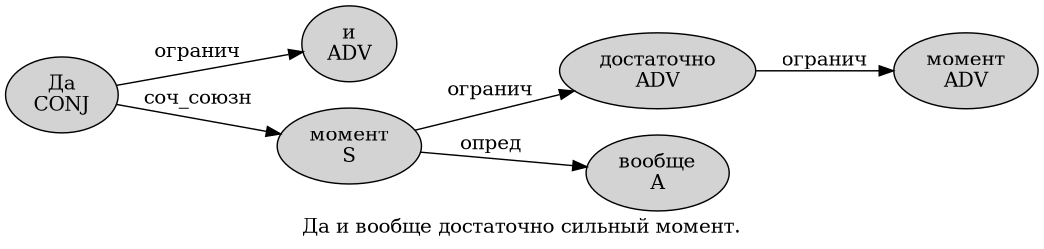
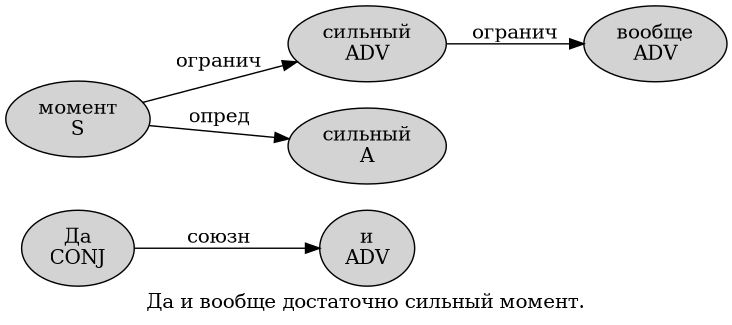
edge "Да CONJ" -> "и ADV": label "огранич" -> "союзн"
node "достаточно ADV": label "достаточно ADV" -> "сильный ADV"
node "момент ADV": label "момент ADV" -> "вообще ADV"
edge "Да CONJ" -> "момент S": removed, label "соч_союзн"
node "вообще A": label "вообще A" -> "сильный A"
